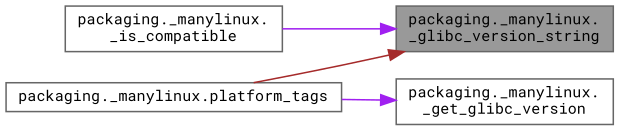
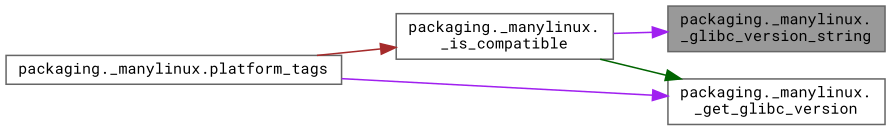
edge "packaging._manylinux. _is_compatible" -> "packaging._manylinux. _get_glibc_version": added
edge "packaging._manylinux.platform_tags" -> "packaging._manylinux. _glibc_version_string": now "packaging._manylinux.platform_tags" -> "packaging._manylinux. _is_compatible"
